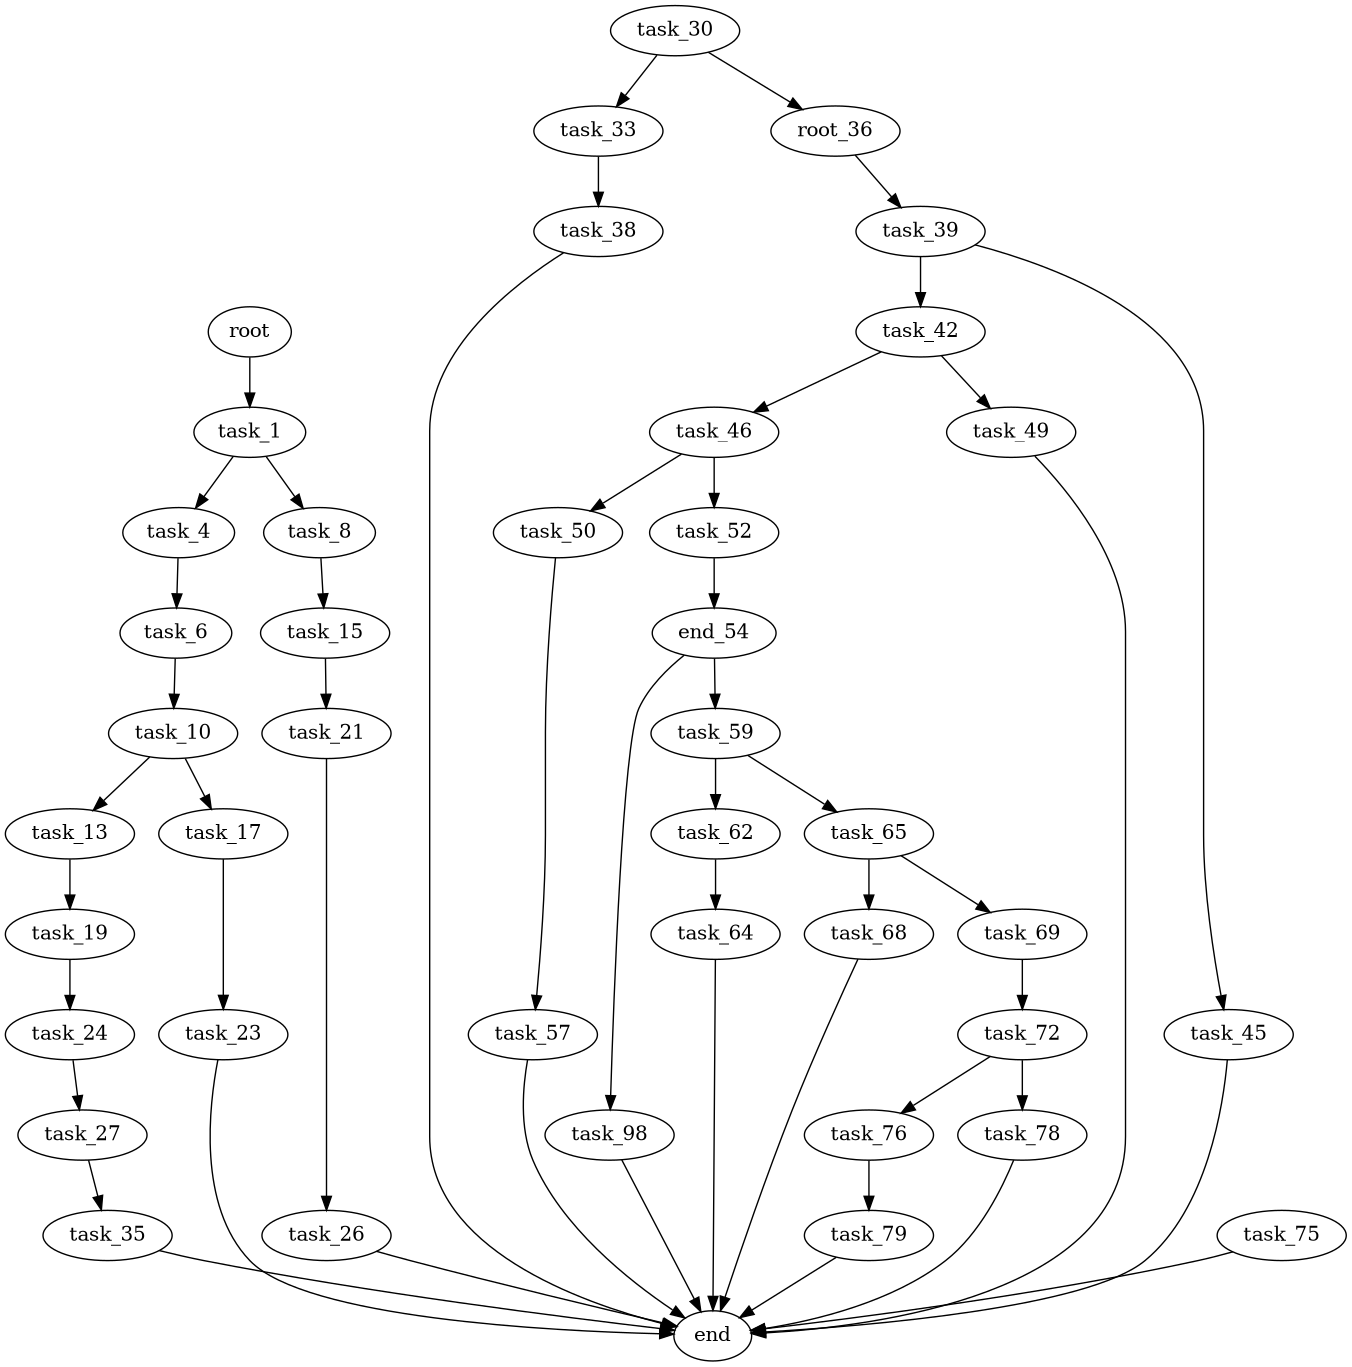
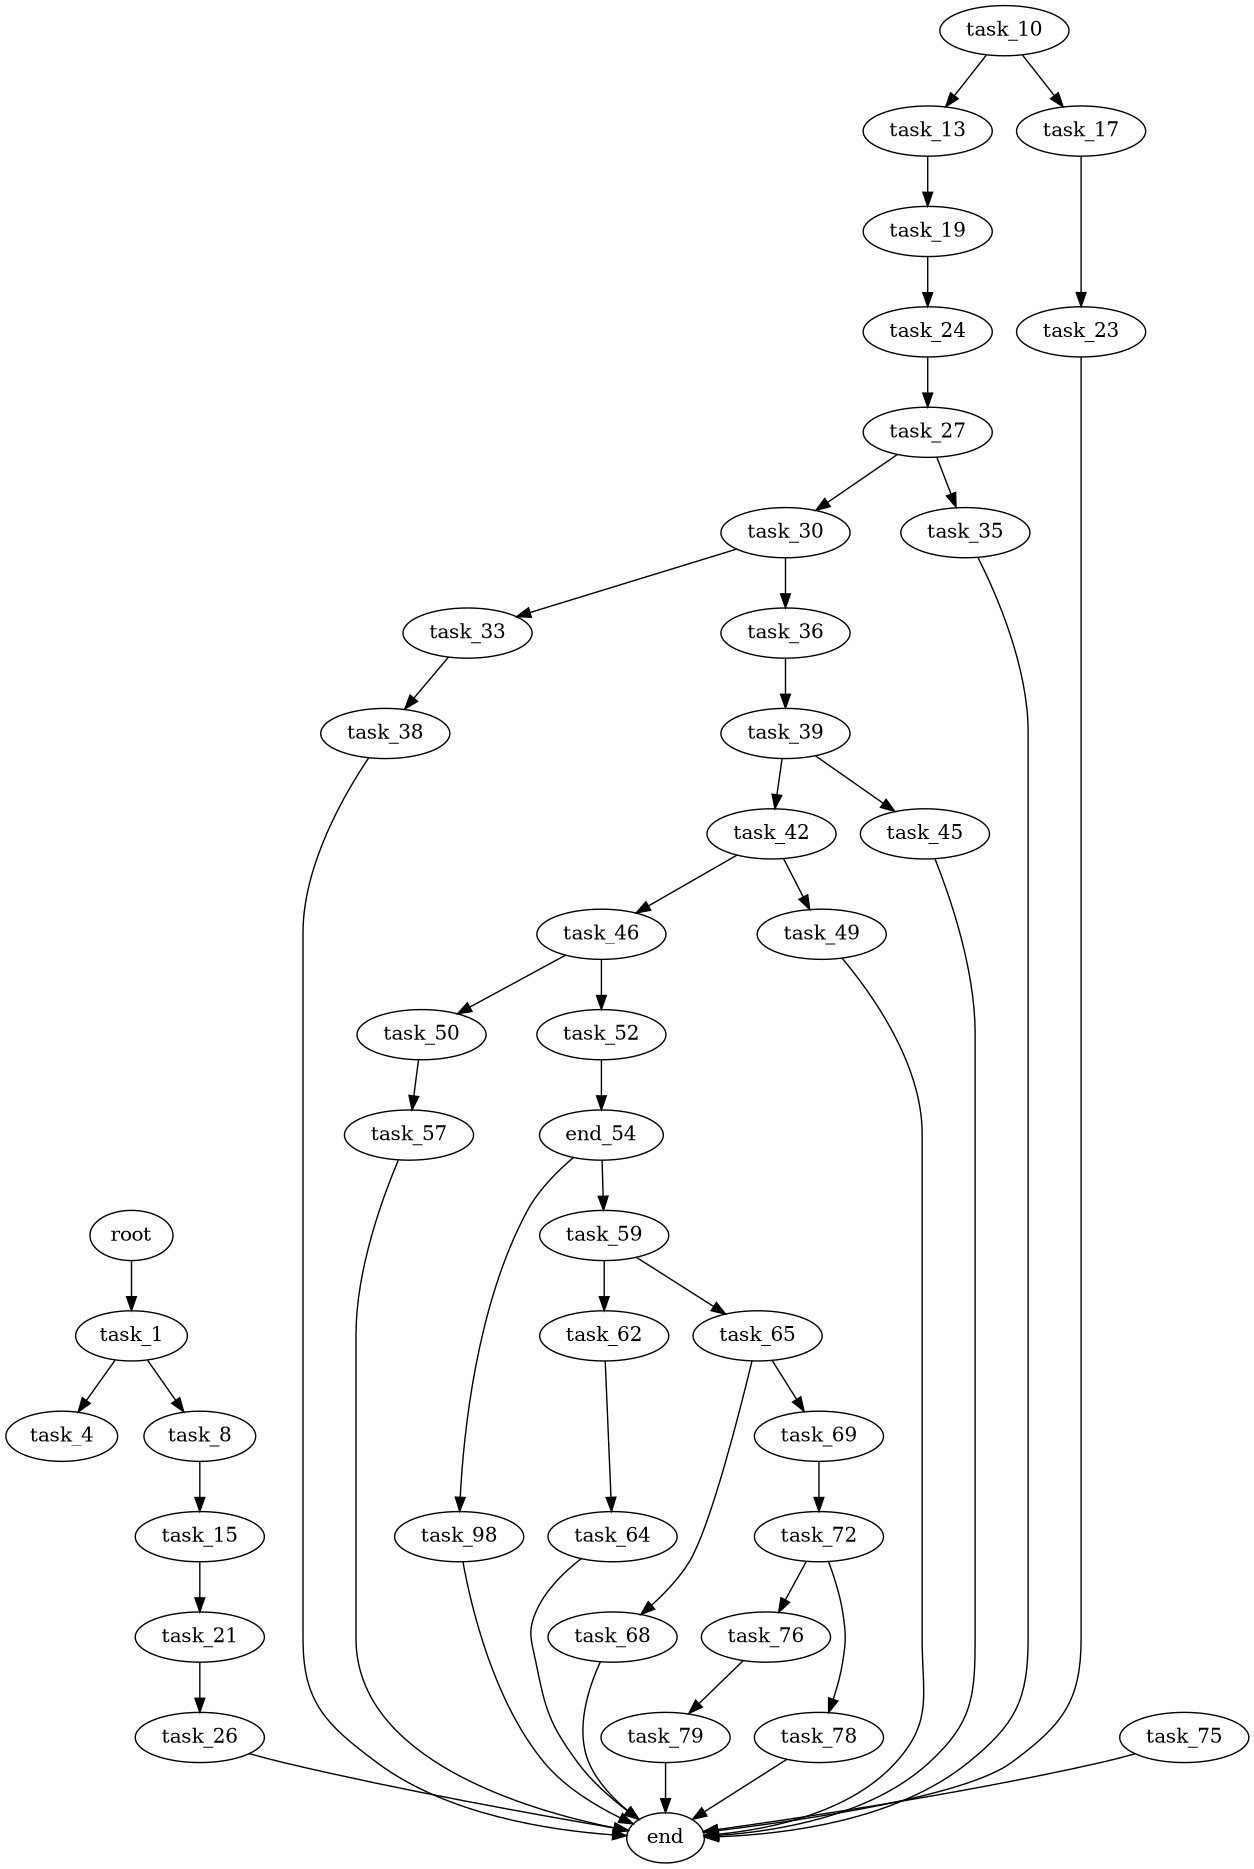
node "root_36": label "root_36" -> "task_36"
edge "task_27" -> "task_30": added
node "task_6": removed
